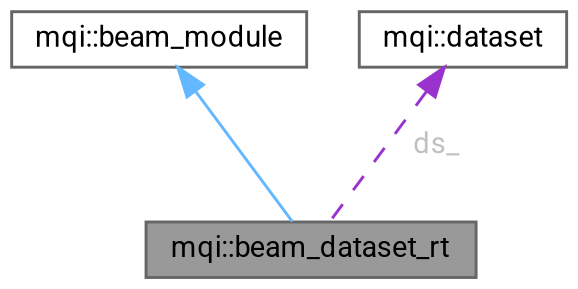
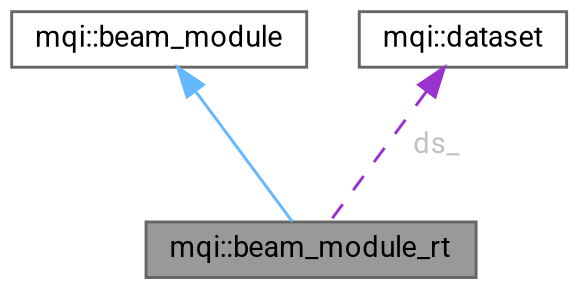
node "mqi::beam_dataset_rt": label "mqi::beam_dataset_rt" -> "mqi::beam_module_rt"
